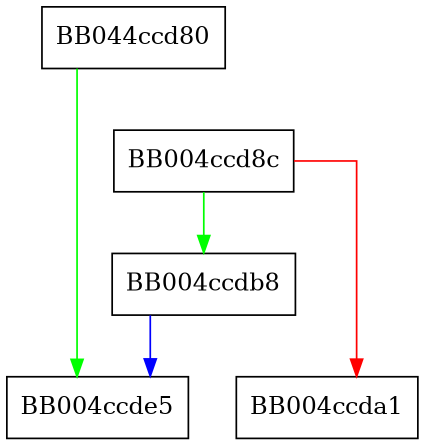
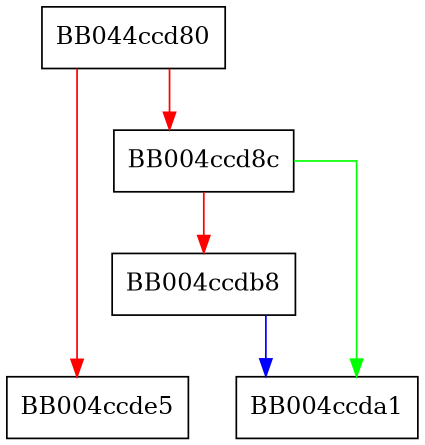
edge "BB044ccd80" -> "BB004ccd8c": added
edge "BB044ccd80" -> "BB004ccde5": color green -> red
edge "BB004ccd8c" -> "BB004ccdb8": color green -> red
edge "BB004ccd8c" -> "BB004ccda1": color red -> green
edge "BB004ccdb8" -> "BB004ccde5": now "BB004ccdb8" -> "BB004ccda1"
